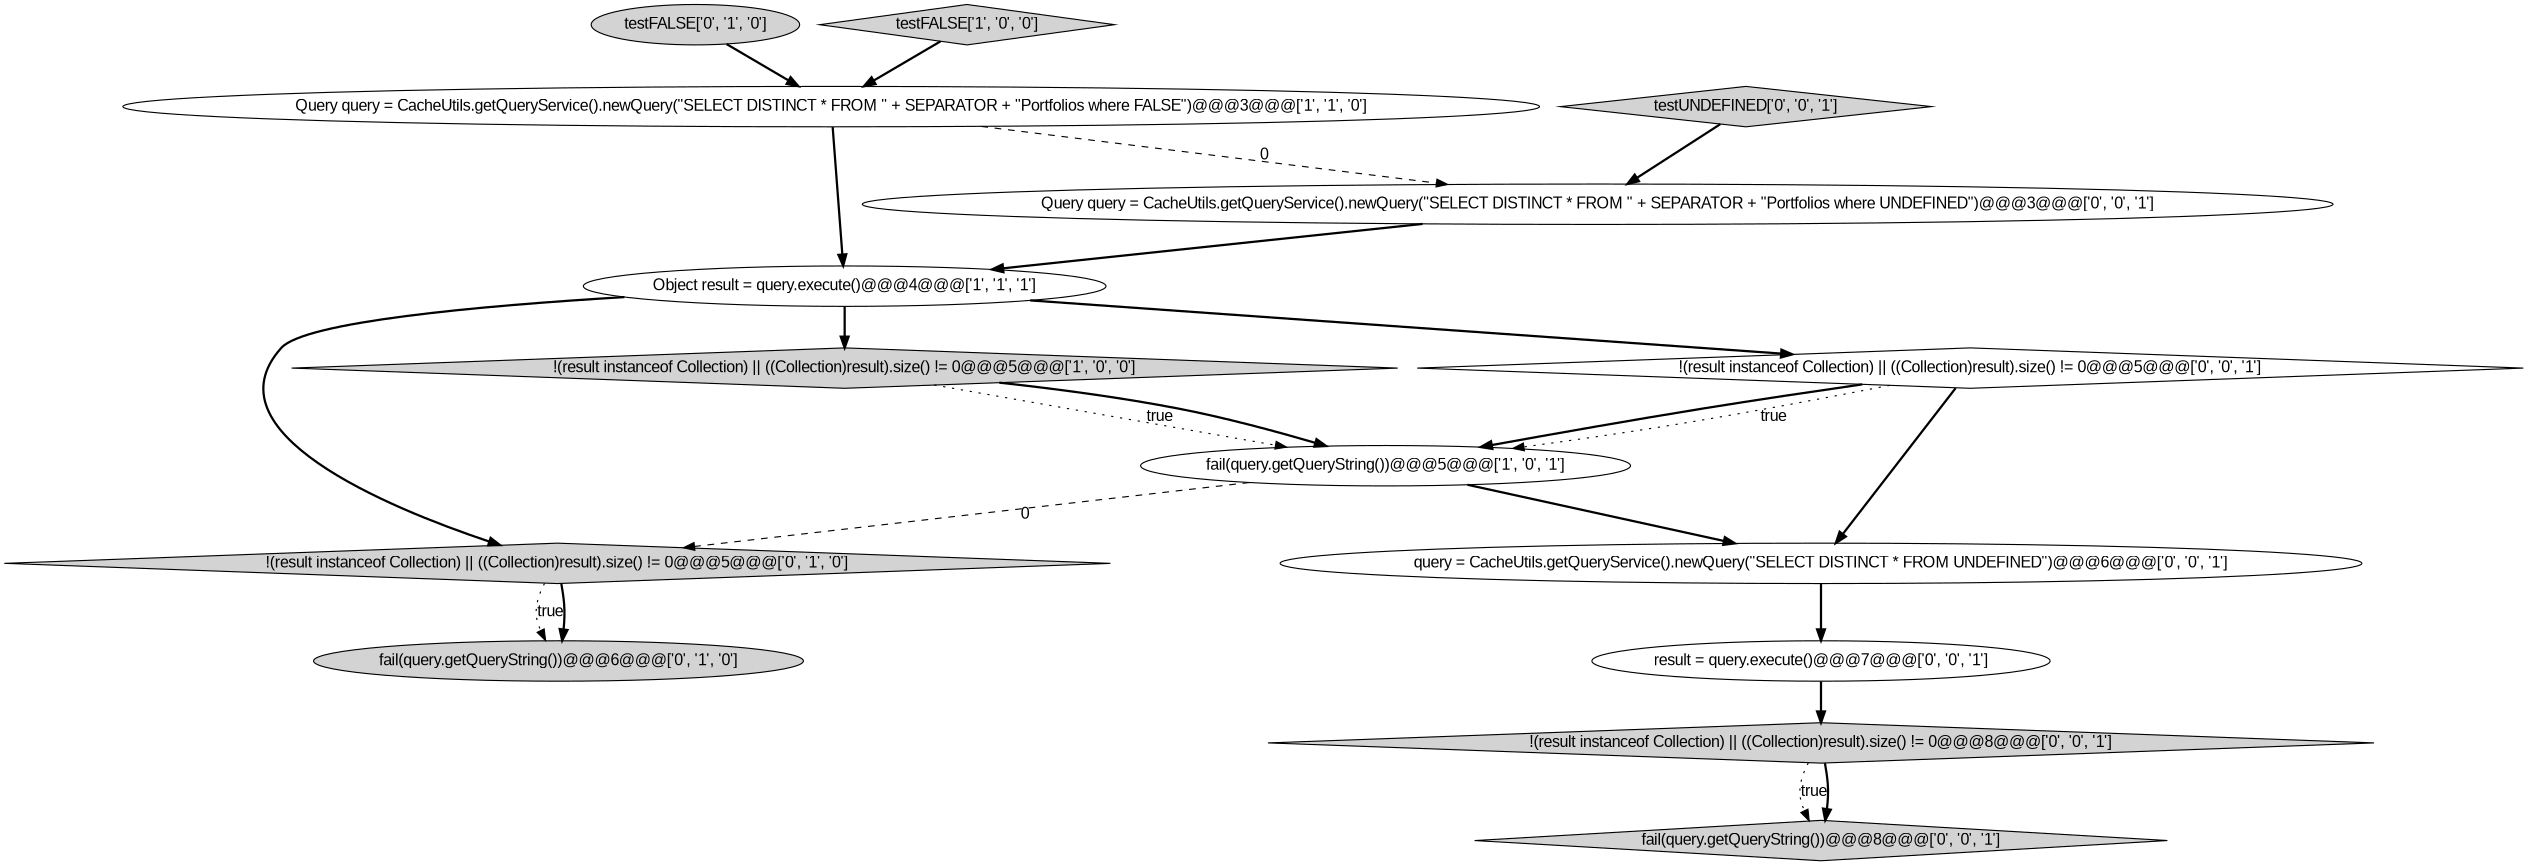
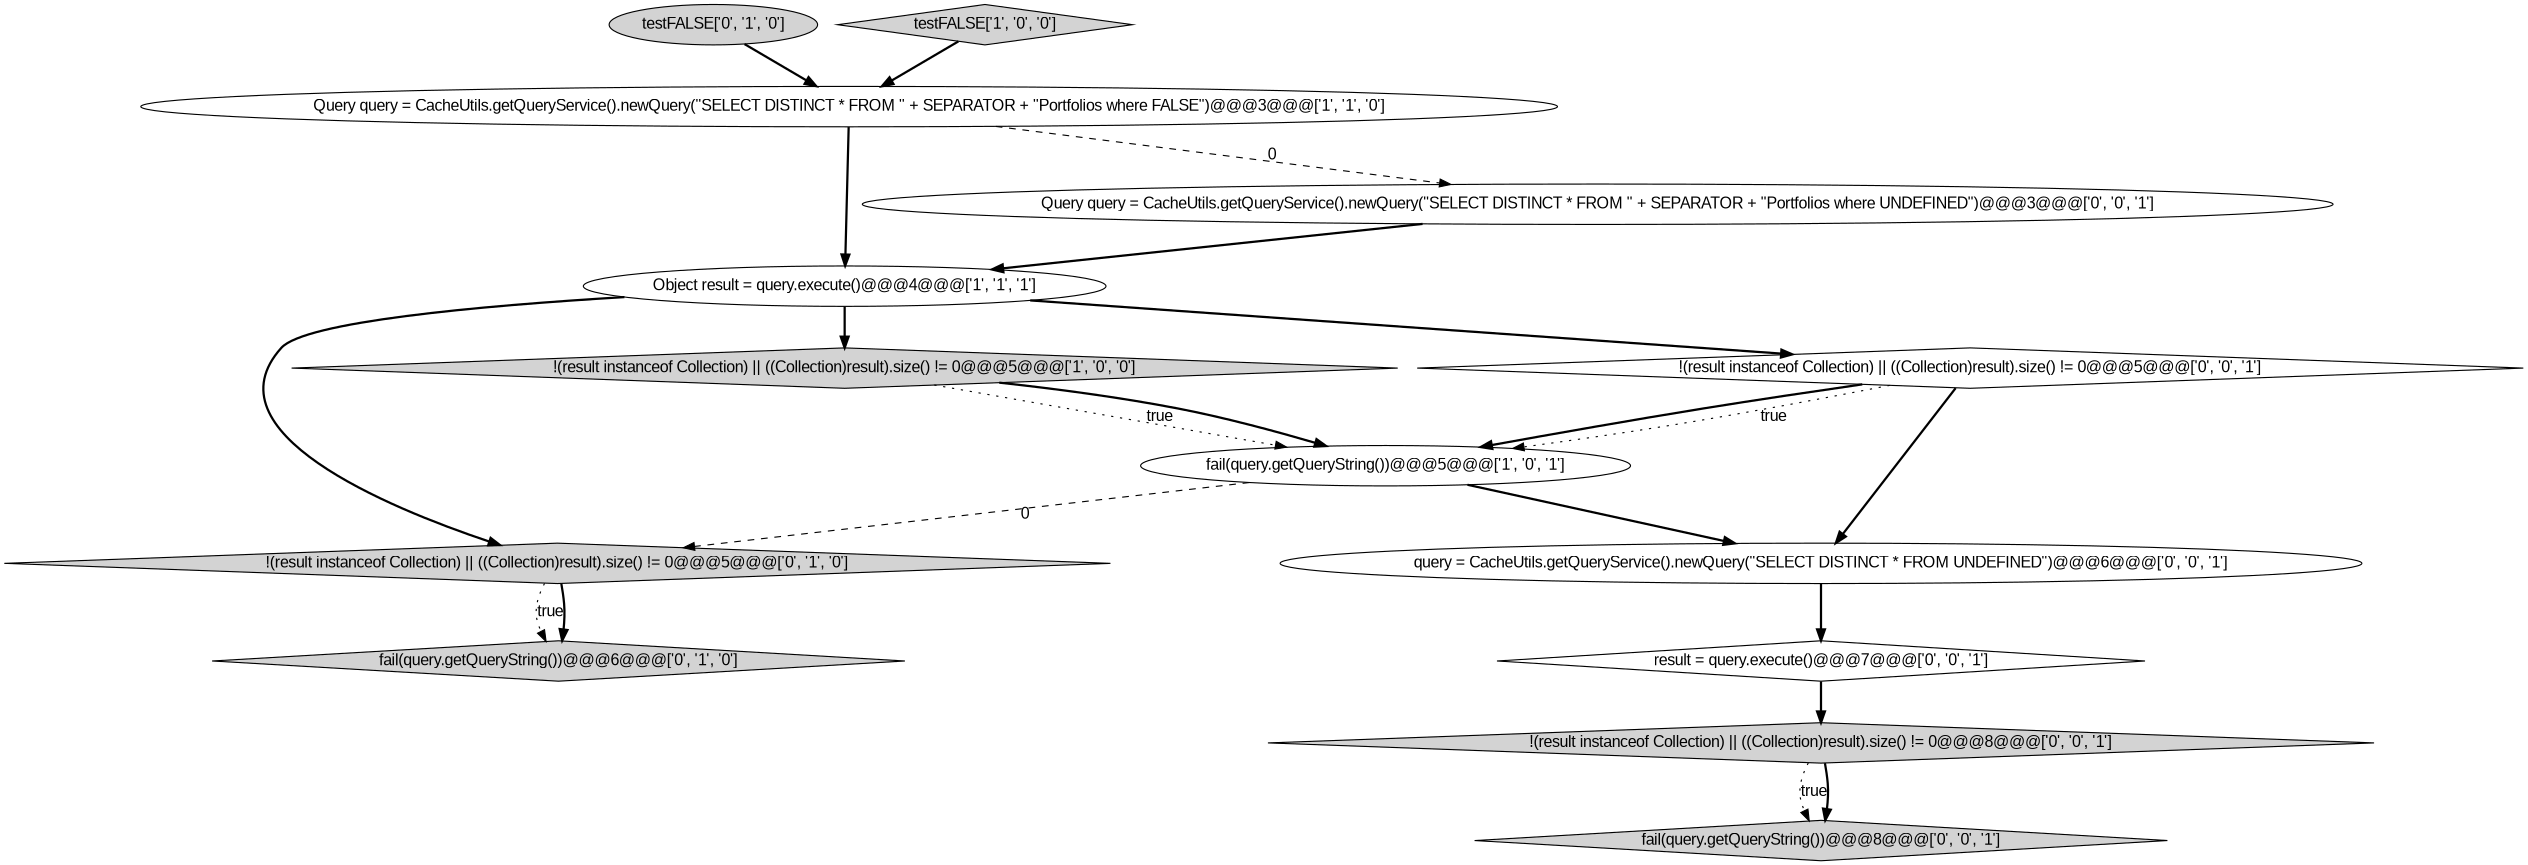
node "testUNDEFINED['0', '0', '1']": removed
node "fail(query.getQueryString())@@@6@@@['0', '1', '0']": shape ellipse -> diamond
node "result = query.execute()@@@7@@@['0', '0', '1']": shape ellipse -> diamond
